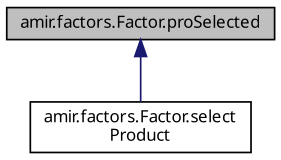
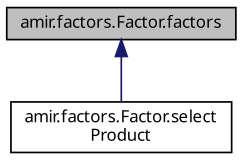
node "amir.factors.Factor.proSelected": label "amir.factors.Factor.proSelected" -> "amir.factors.Factor.factors"
